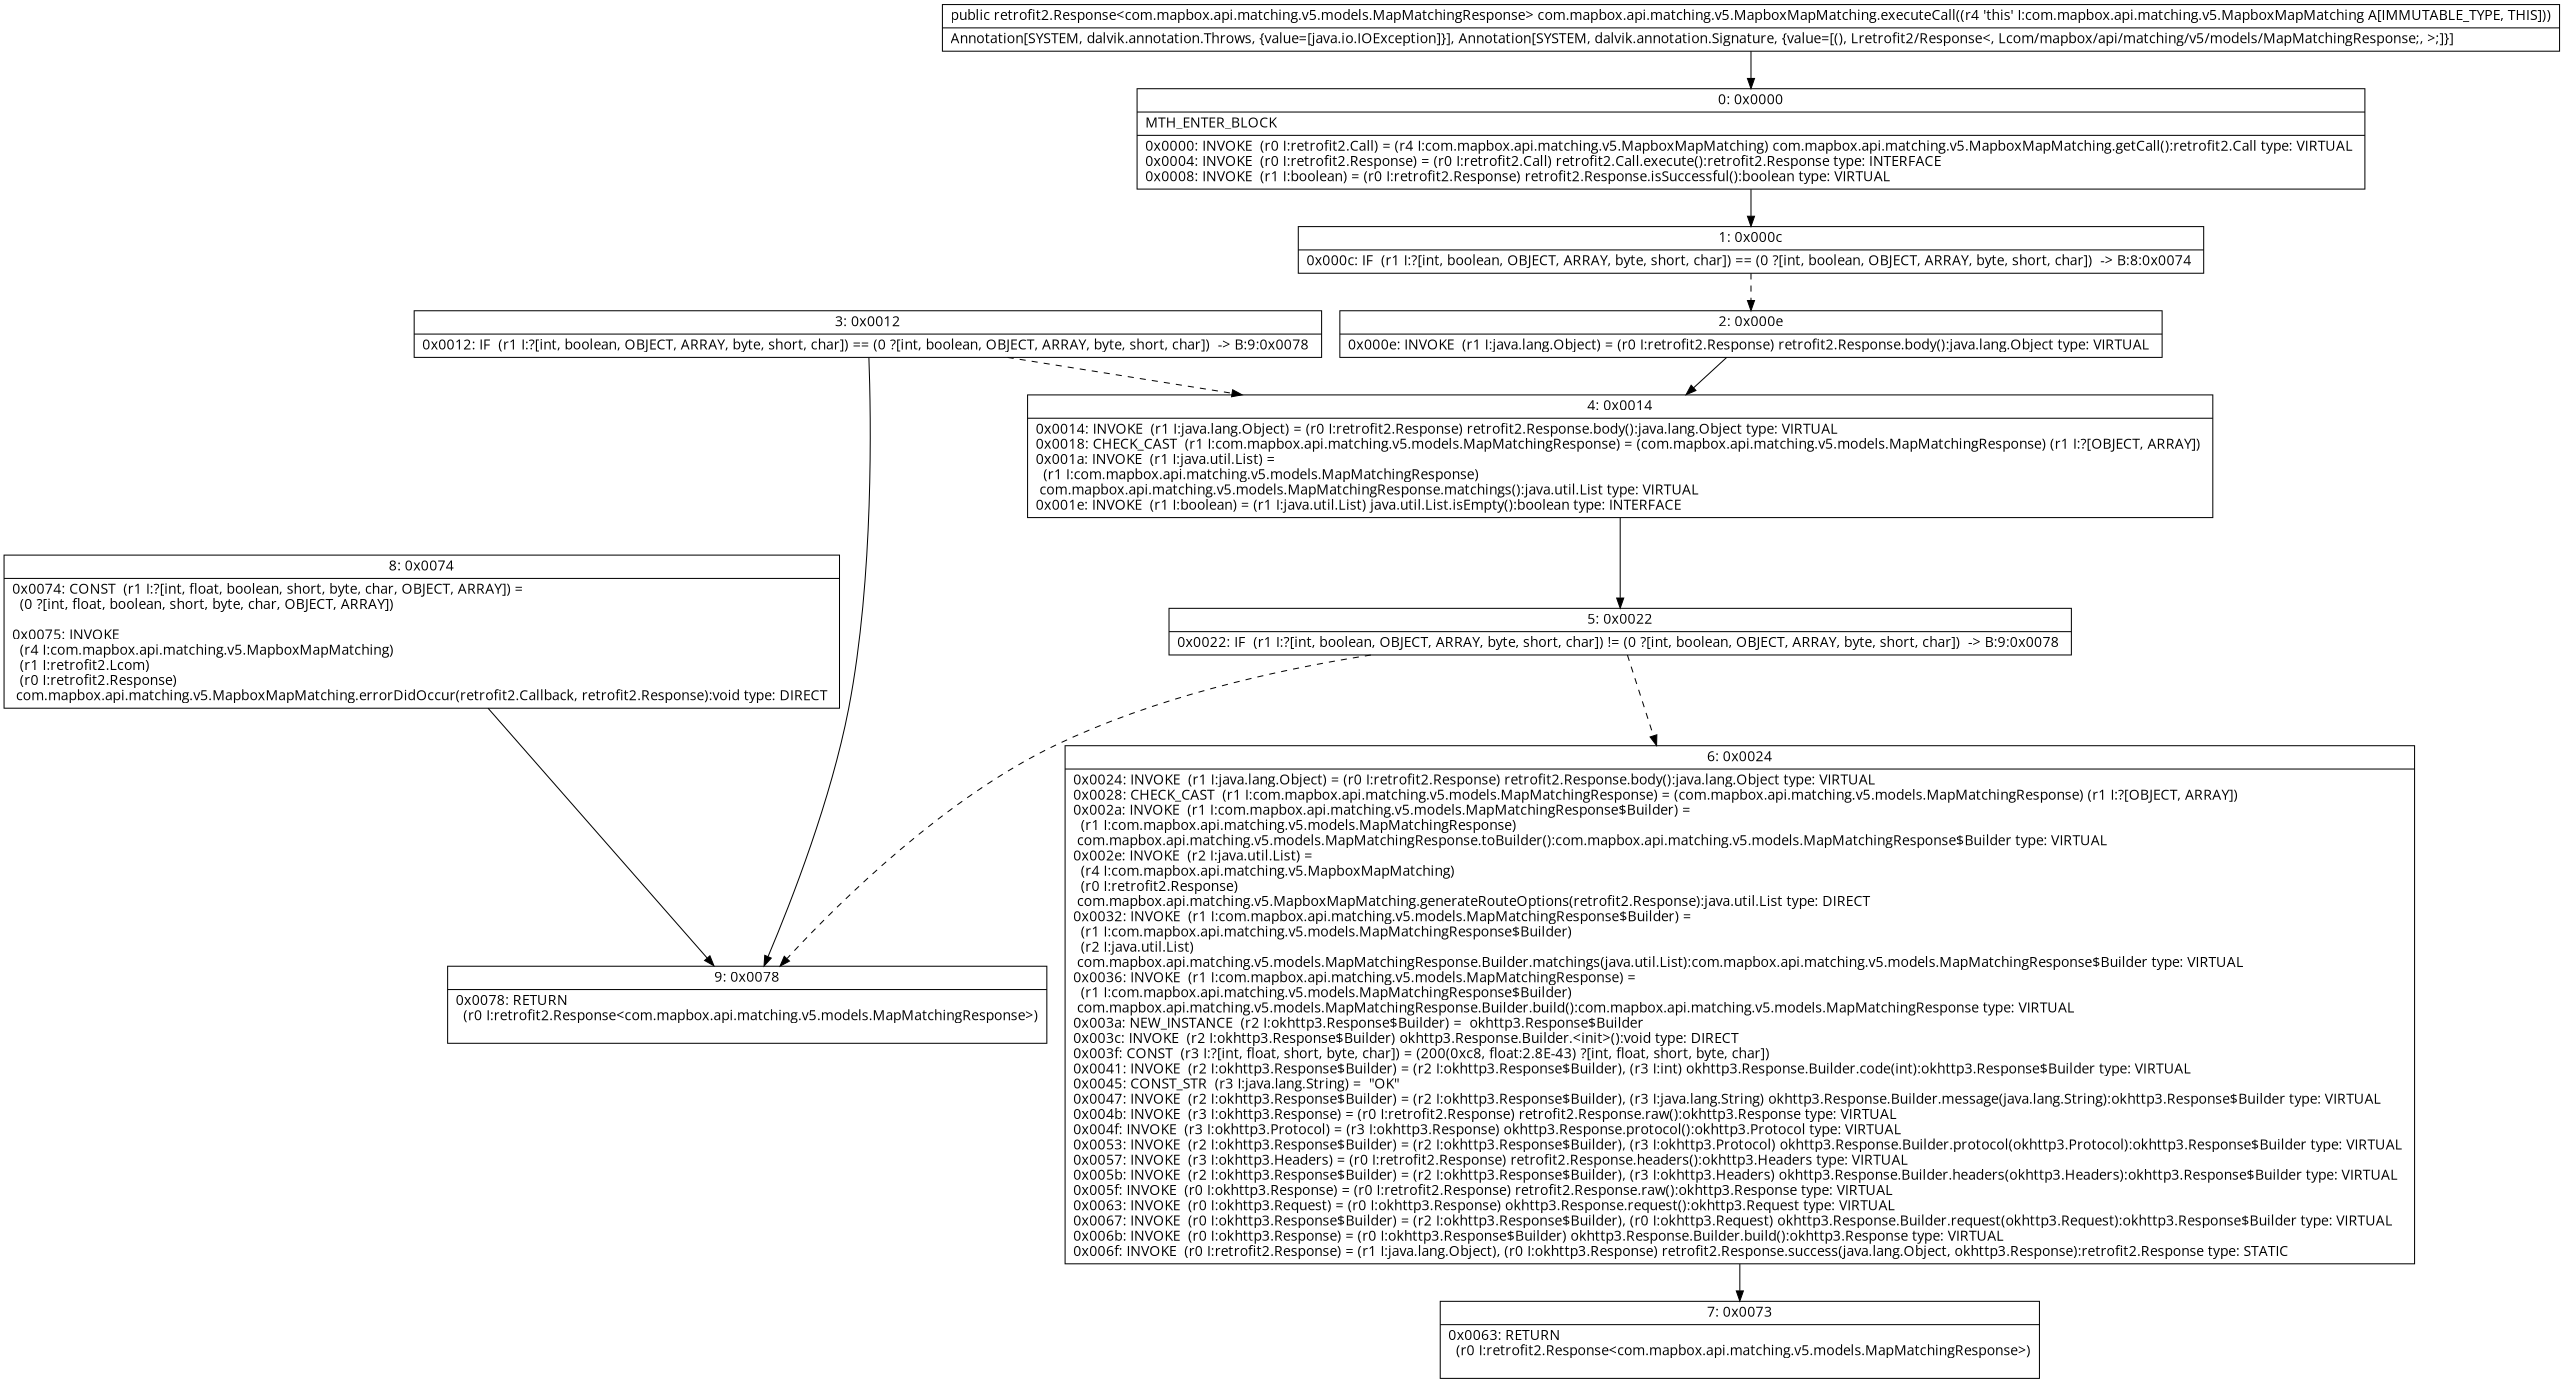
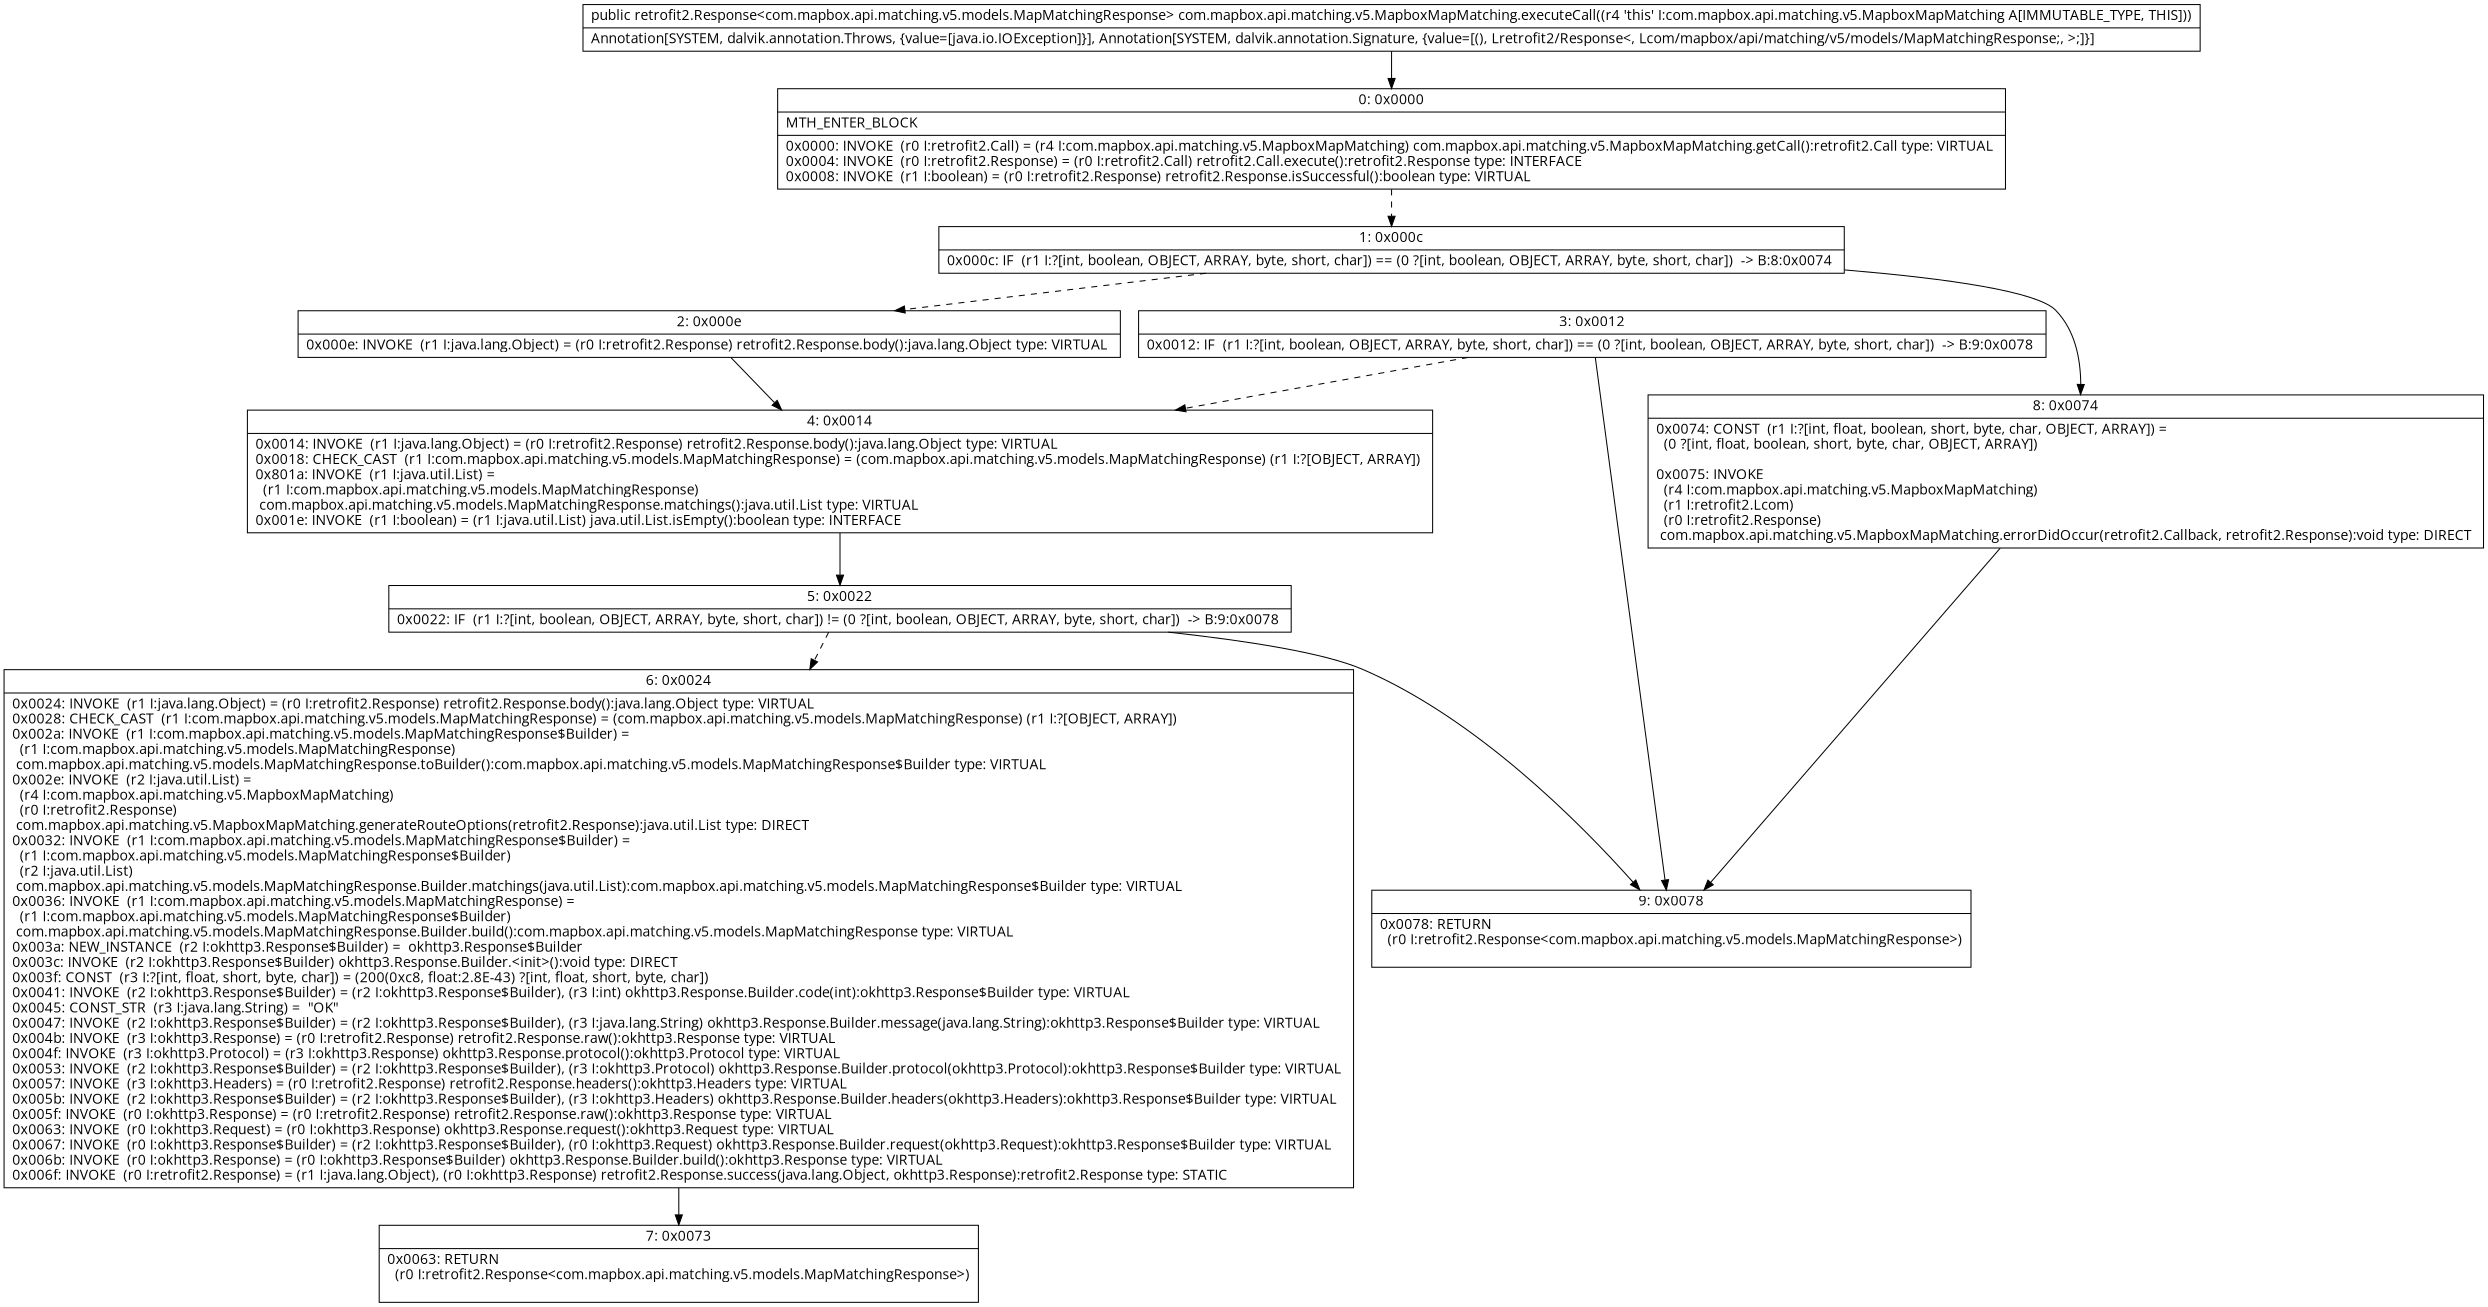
edge "0: 0x0000" -> "1: 0x000c": style solid -> dashed
edge "1: 0x000c" -> "8: 0x0074": added
node "4: 0x0014": text "0x001a: INVOKE  (r1 I:java.util.List) =" -> "0x801a: INVOKE  (r1 I:java.util.List) ="
edge "5: 0x0022" -> "9: 0x0078": style dashed -> solid
